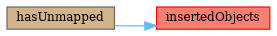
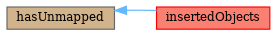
edge "hasUnmapped" -> "insertedObjects": reversed
